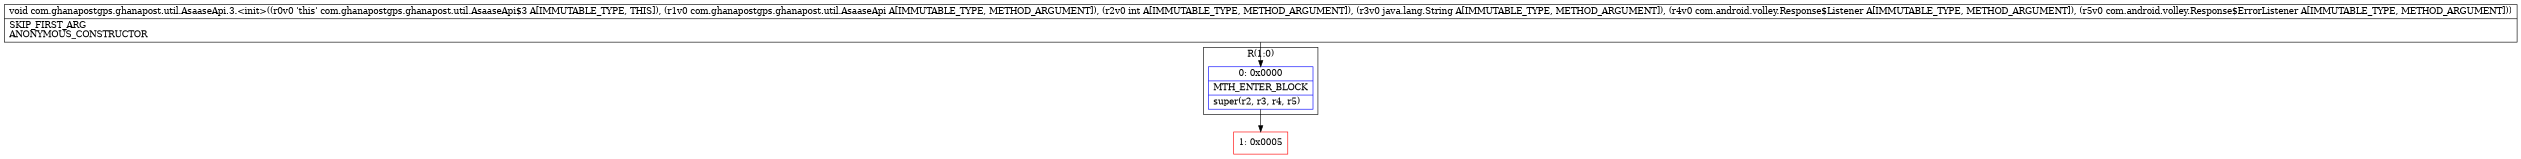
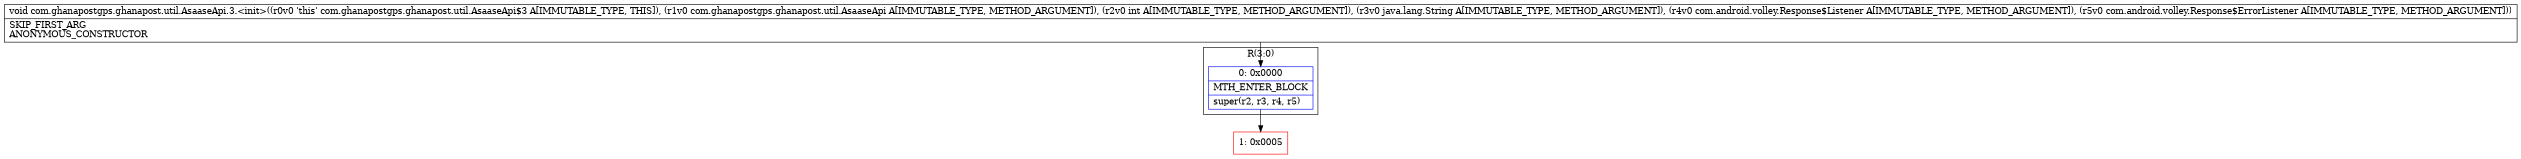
cluster "R(1:0)": label "R(1:0)" -> "R(3:0)"
